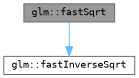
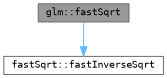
node "glm::fastInverseSqrt": label "glm::fastInverseSqrt" -> "fastSqrt::fastInverseSqrt"
